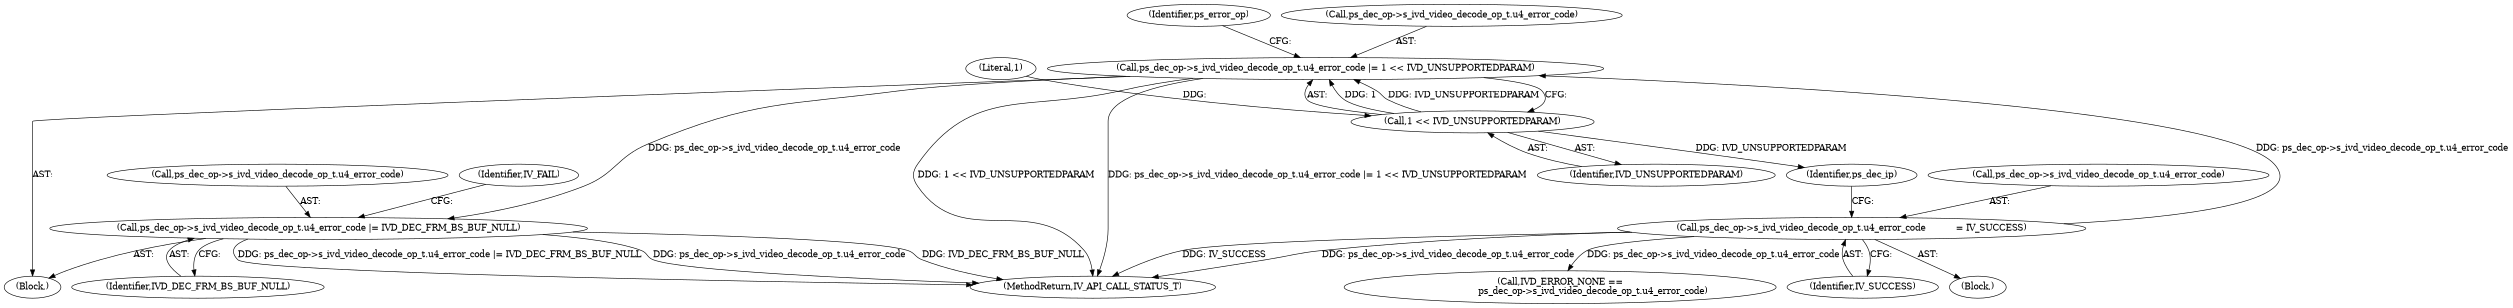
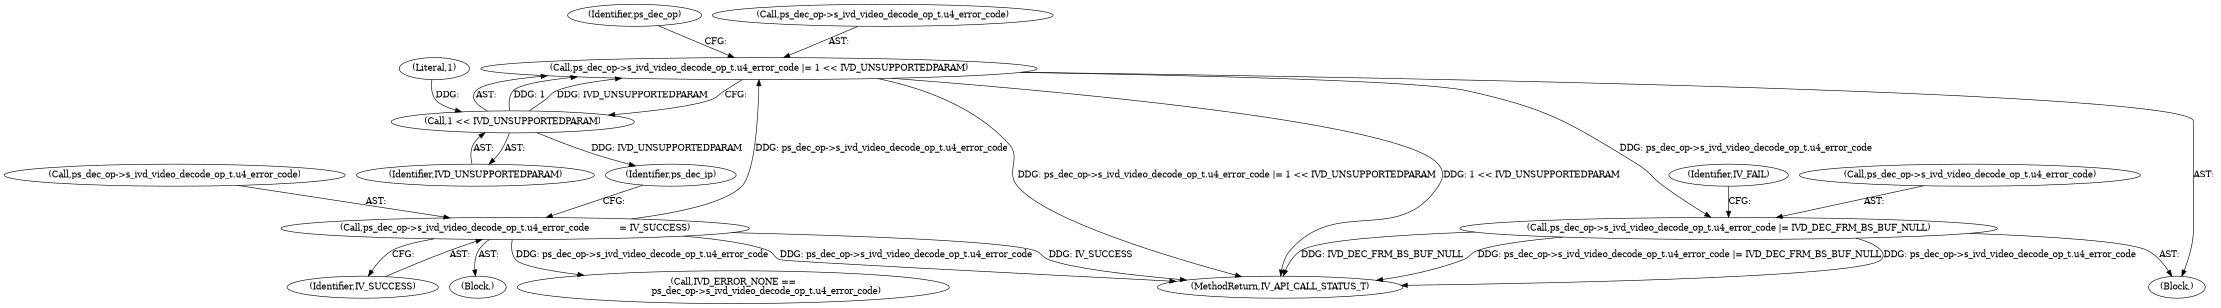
node "(Identifier,ps_error_op)": label "(Identifier,ps_error_op)" -> "(Identifier,ps_dec_op)"
node "(Identifier,IVD_DEC_FRM_BS_BUF_NULL)": removed
